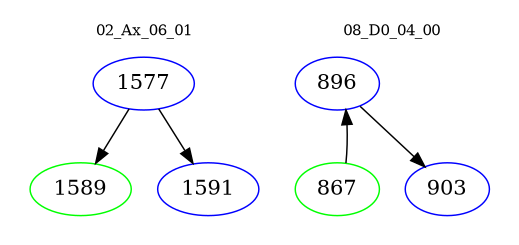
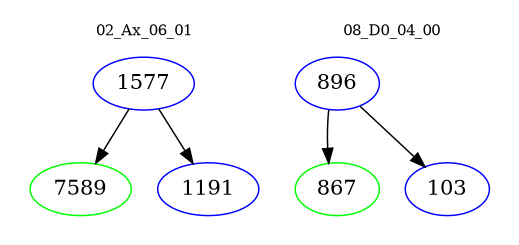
edge "867" -> "896": reversed
node "1589": label "1589" -> "7589"
node "1591": label "1591" -> "1191"
node "903": label "903" -> "103"
